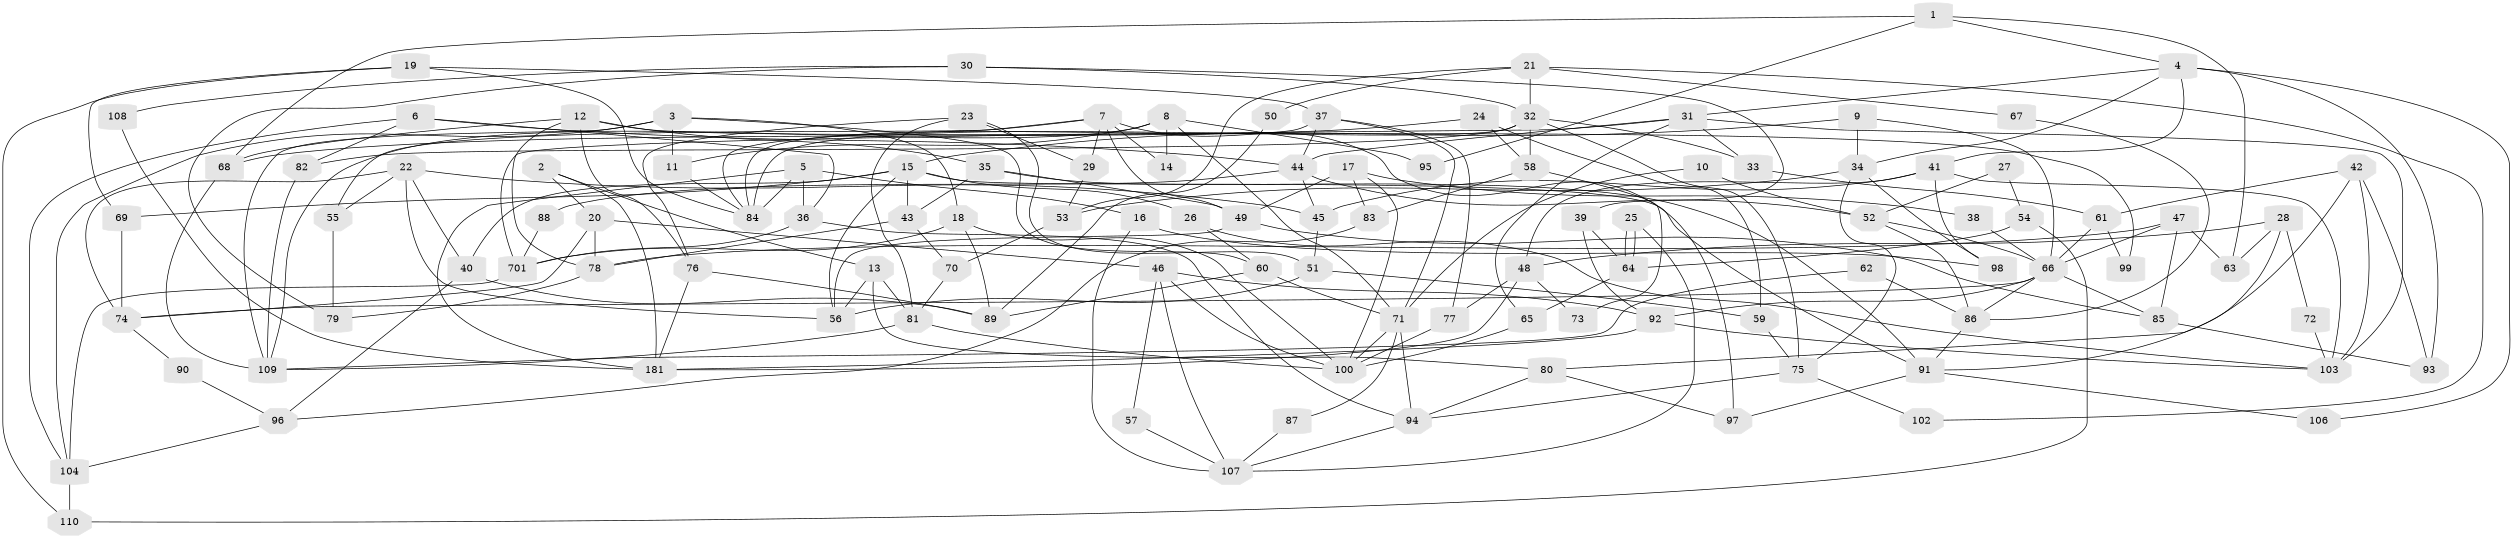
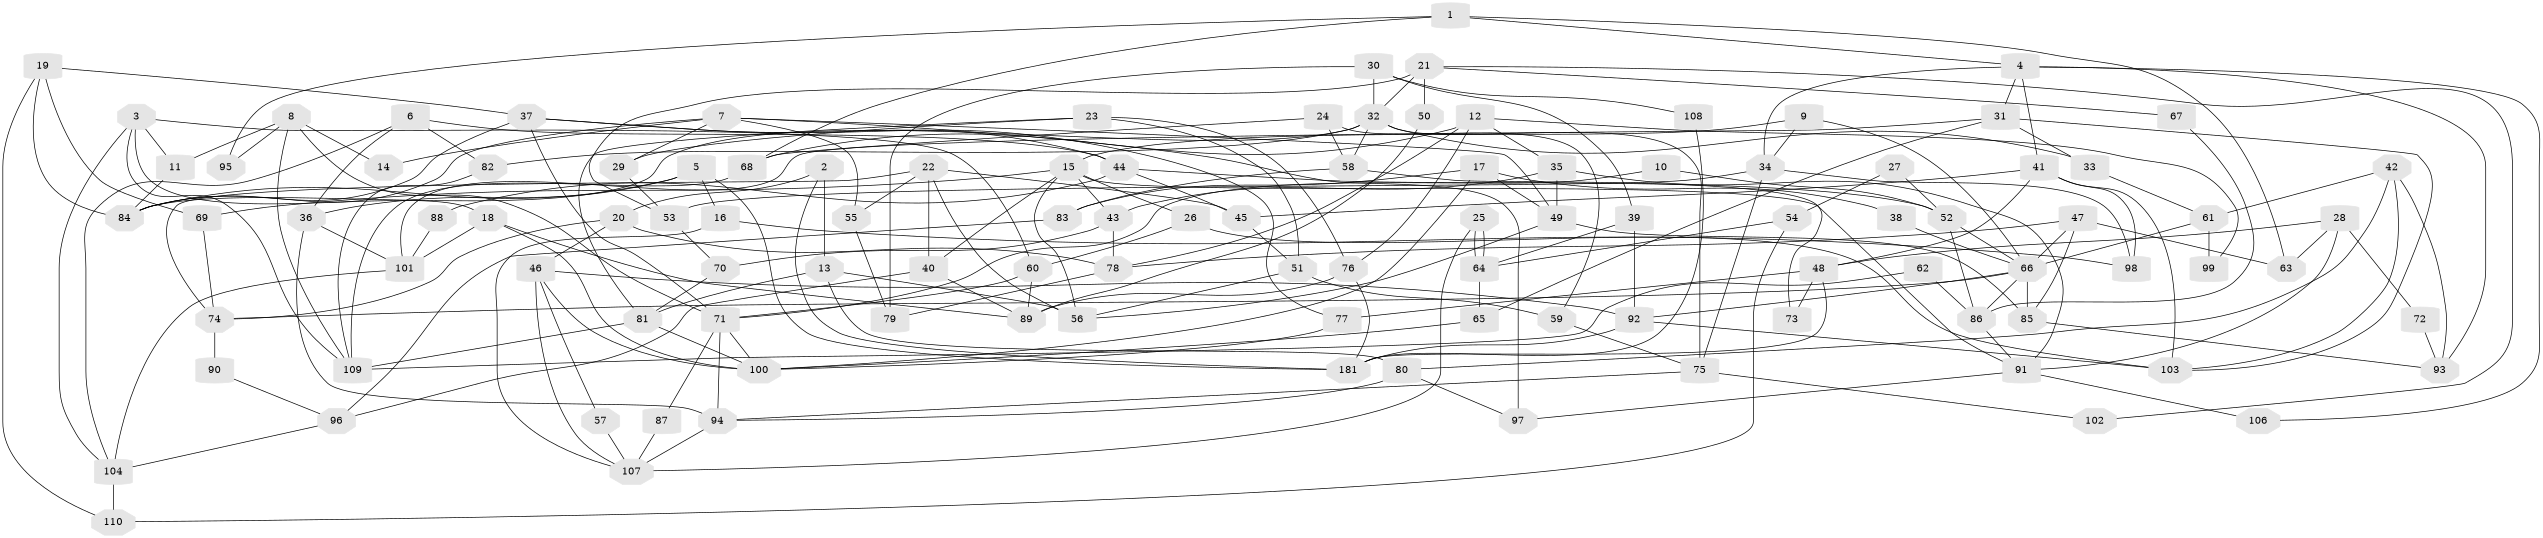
edge "31" -- "44": removed
node "701": label "701" -> "101"
edge "72" -- "103": now "72" -- "93"
